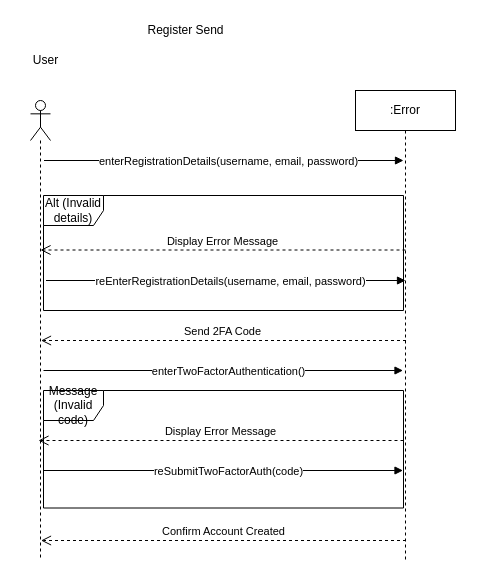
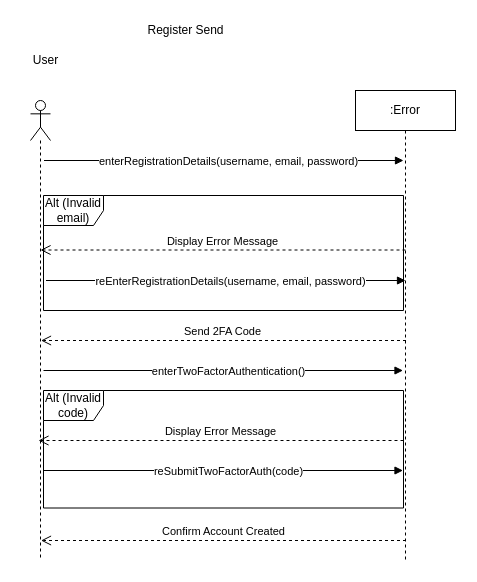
node "Alt (Invalid details)": label "Alt (Invalid details)" -> "Alt (Invalid email)"
node "Message (Invalid code)": label "Message (Invalid code)" -> "Alt (Invalid code)"
